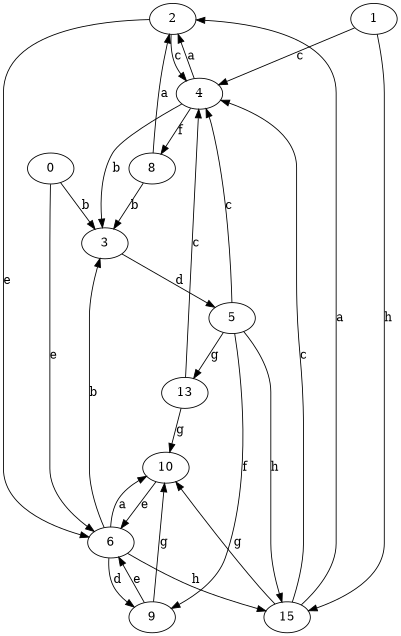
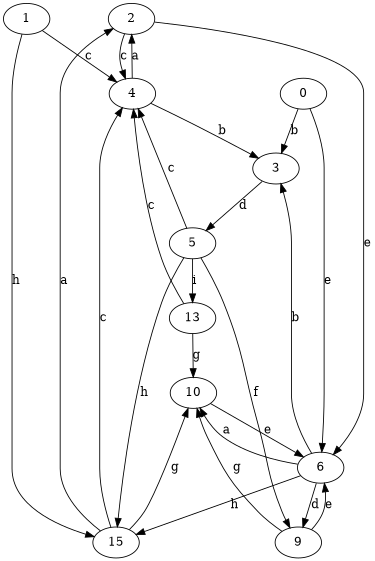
node "8": removed
edge "5" -> "13": label "g" -> "i"
